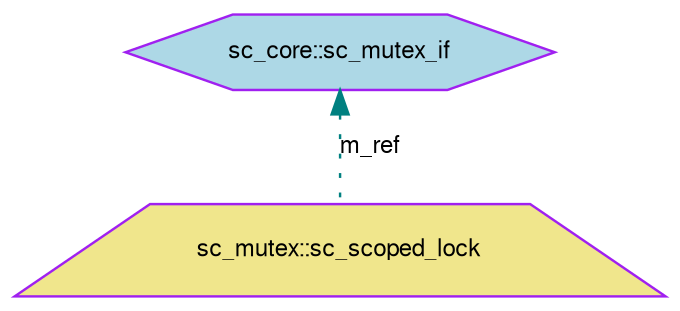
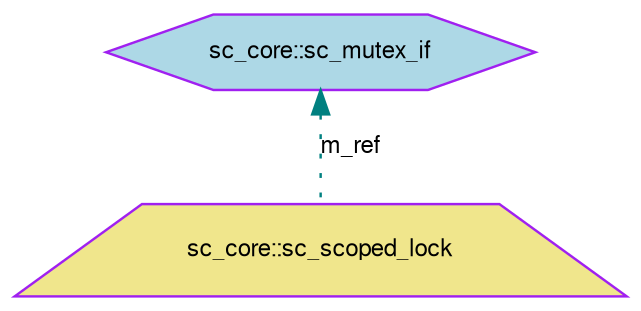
node "sc_mutex::sc_scoped_lock": label "sc_mutex::sc_scoped_lock" -> "sc_core::sc_scoped_lock"
